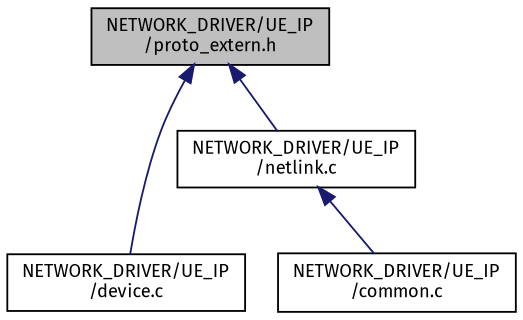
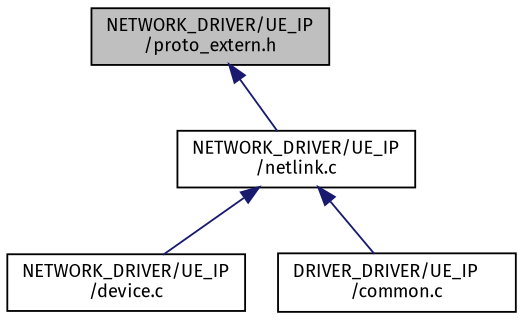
edge "NETWORK_DRIVER/UE_IP /device.c" -> "NETWORK_DRIVER/UE_IP /proto_extern.h": now "NETWORK_DRIVER/UE_IP /device.c" -> "NETWORK_DRIVER/UE_IP /netlink.c"
node "NETWORK_DRIVER/UE_IP /common.c": label "NETWORK_DRIVER/UE_IP /common.c" -> "DRIVER_DRIVER/UE_IP /common.c"
